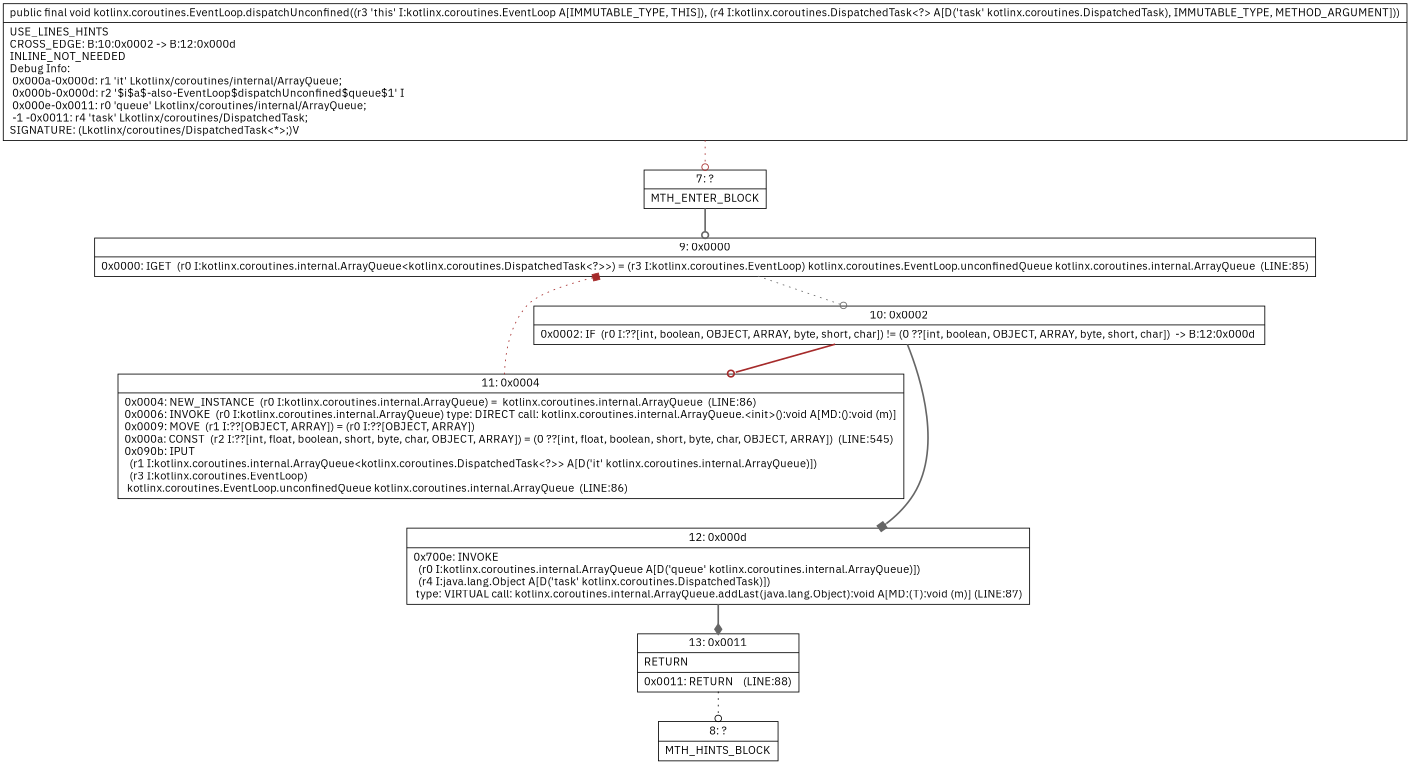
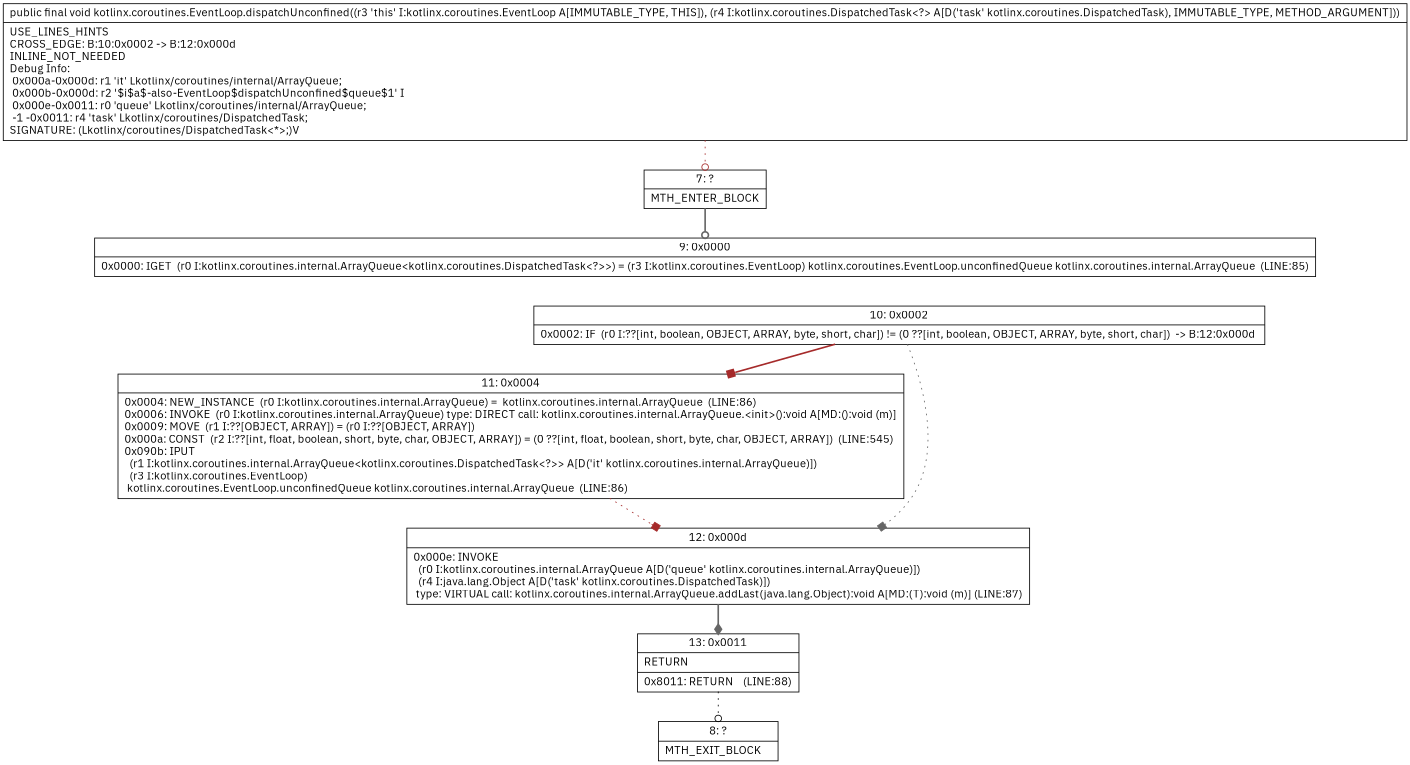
edge "9: 0x0000" -> "10: 0x0002": removed
edge "11: 0x0004" -> "9: 0x0000": now "11: 0x0004" -> "12: 0x000d"
edge "10: 0x0002" -> "11: 0x0004": arrowhead odot -> box
edge "10: 0x0002" -> "12: 0x000d": style bold -> dotted
node "12: 0x000d": text "0x700e: INVOKE" -> "0x000e: INVOKE"
node "13: 0x0011": text "0x0011: RETURN    (LINE:88)" -> "0x8011: RETURN    (LINE:88)"
node "8: ?": text "MTH_HINTS_BLOCK" -> "MTH_EXIT_BLOCK"
